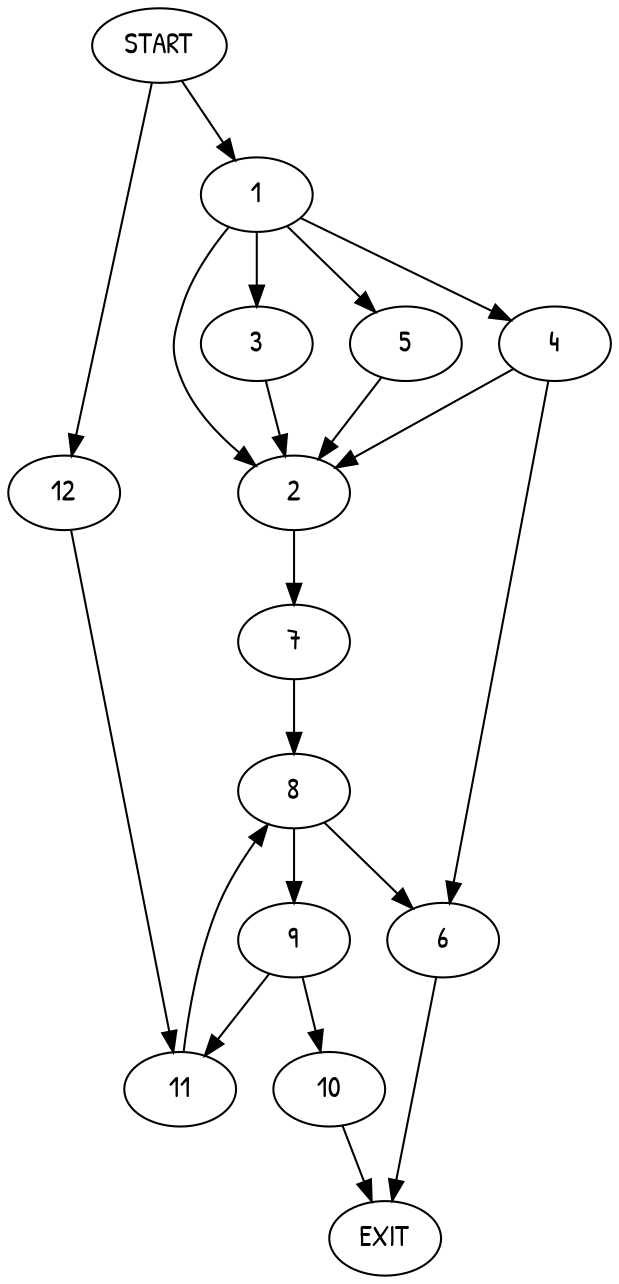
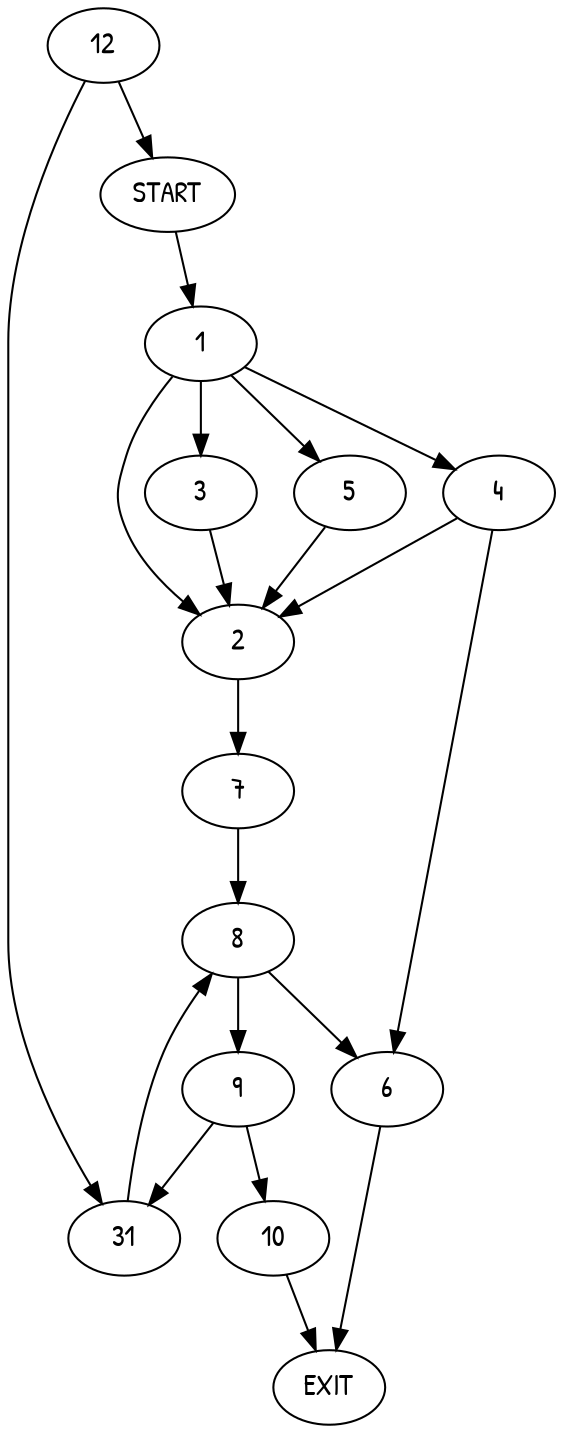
edge "START" -> "12": reversed
node "11": label "11" -> "31"
